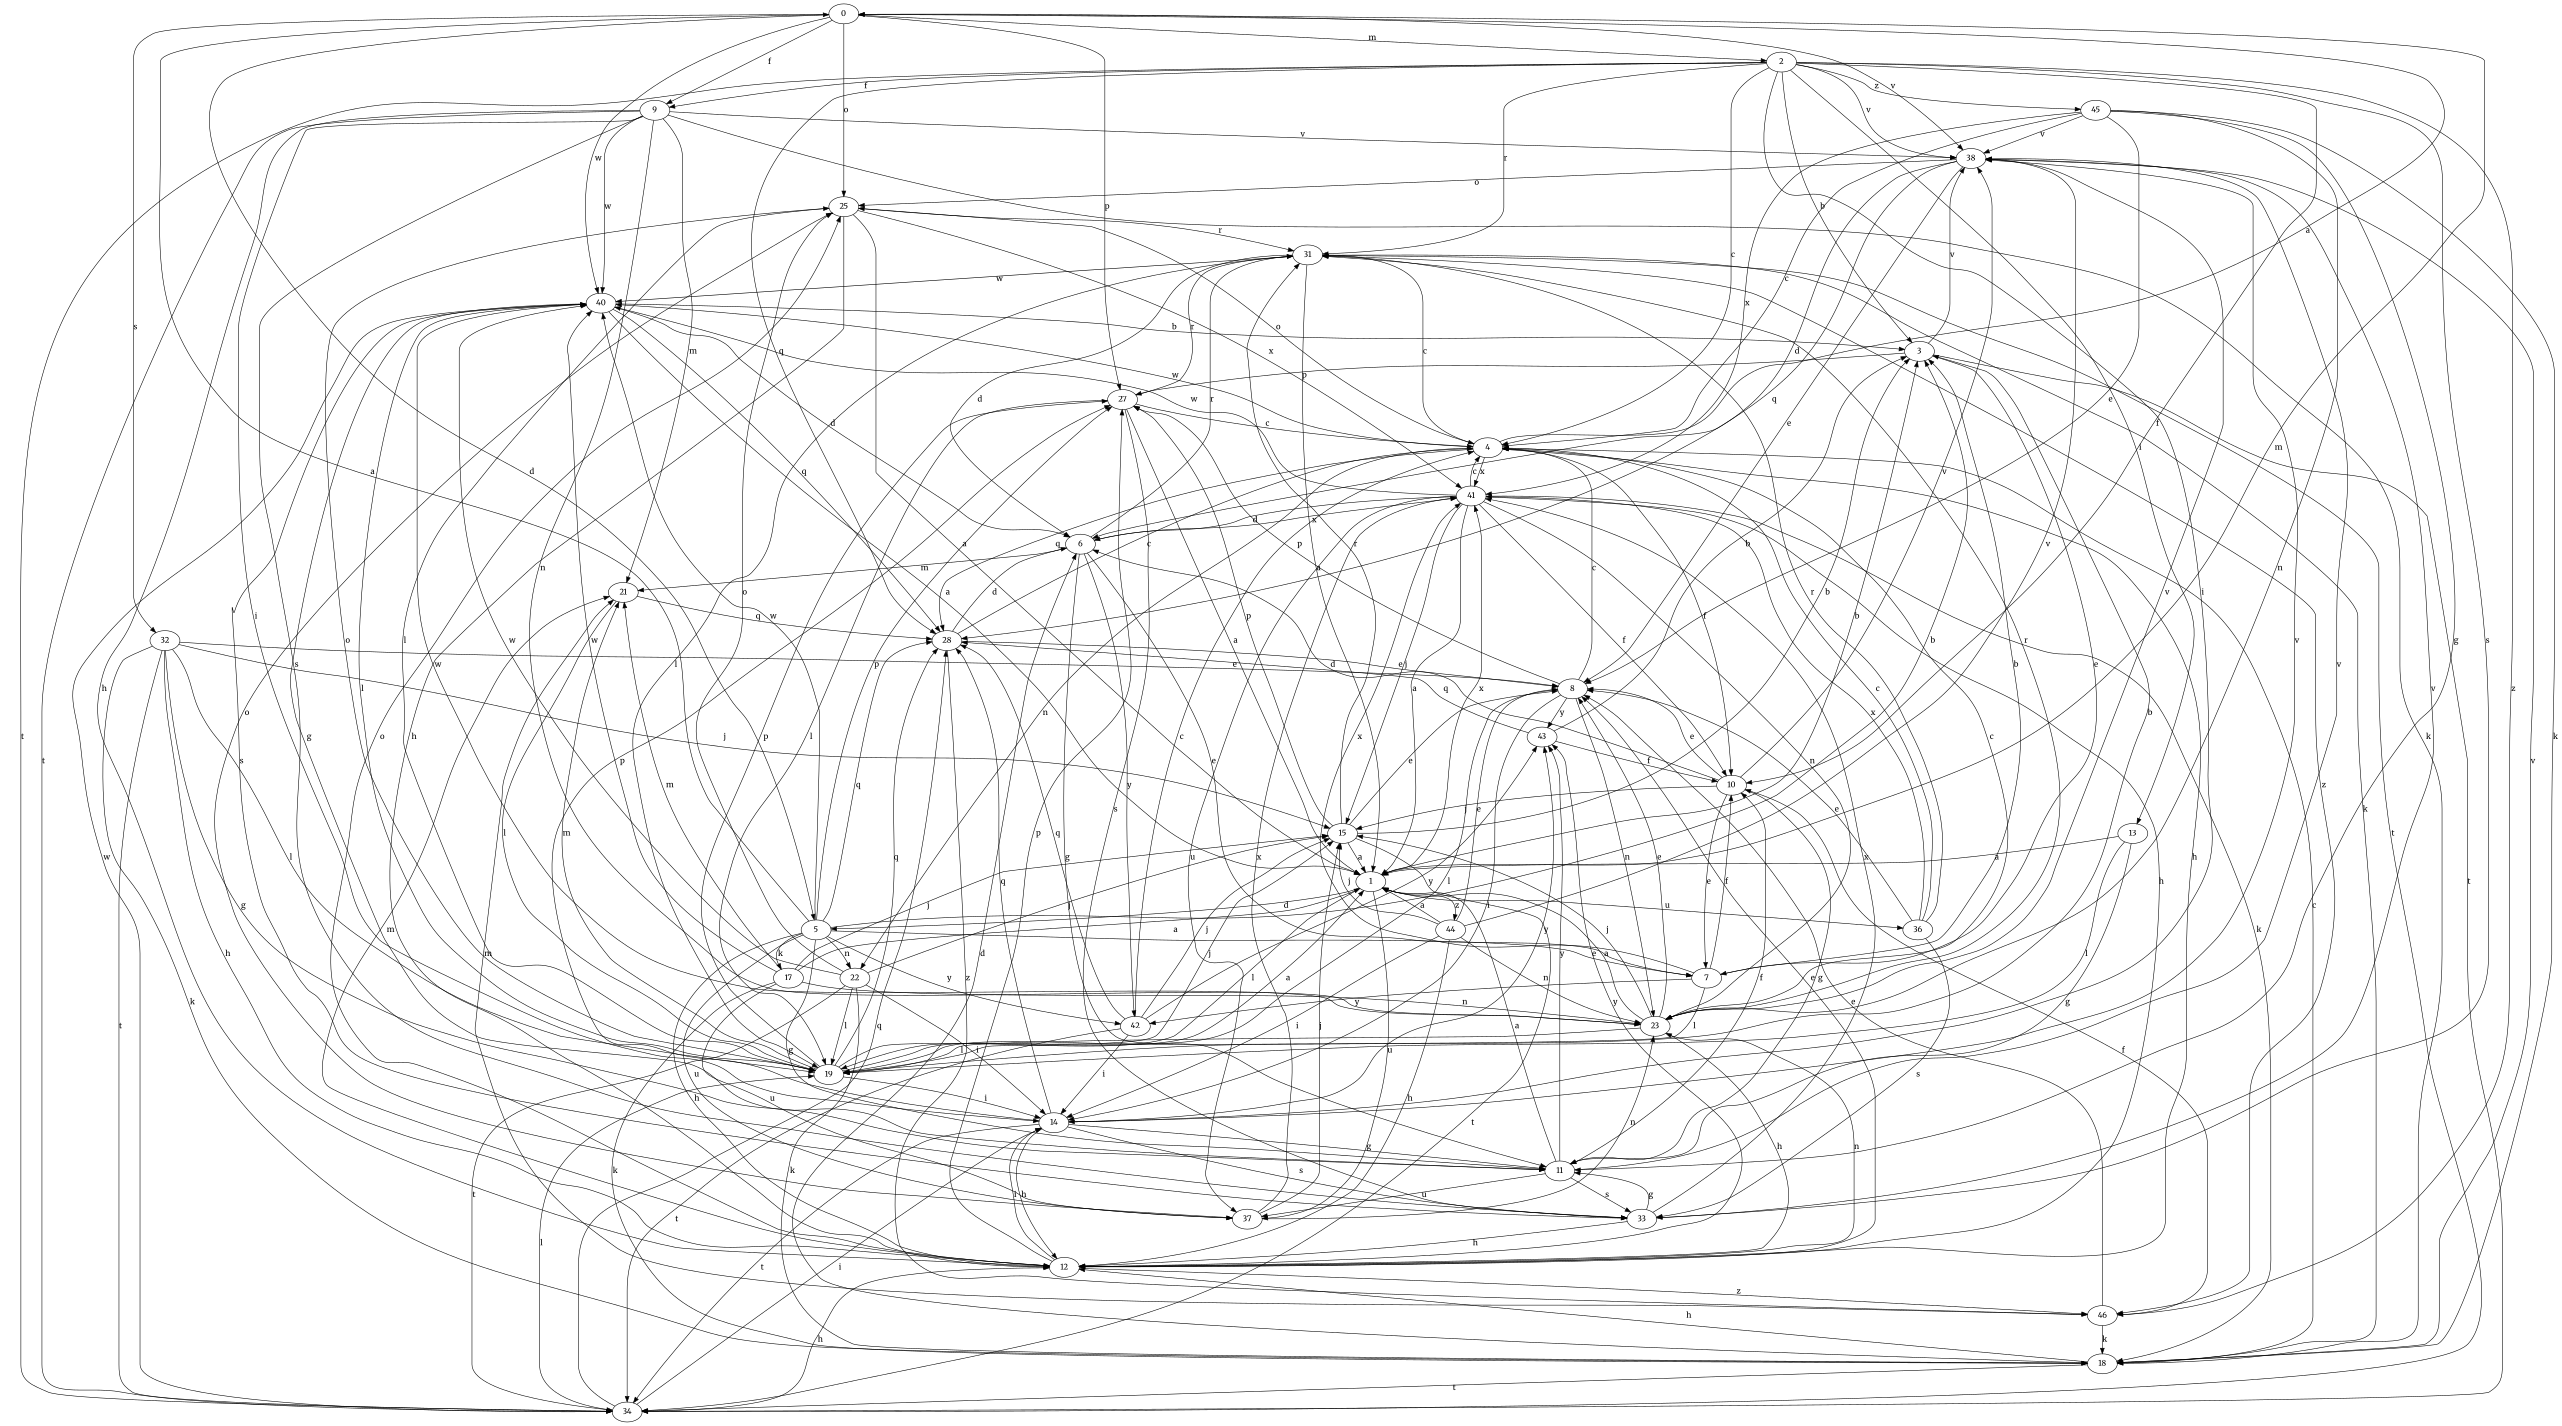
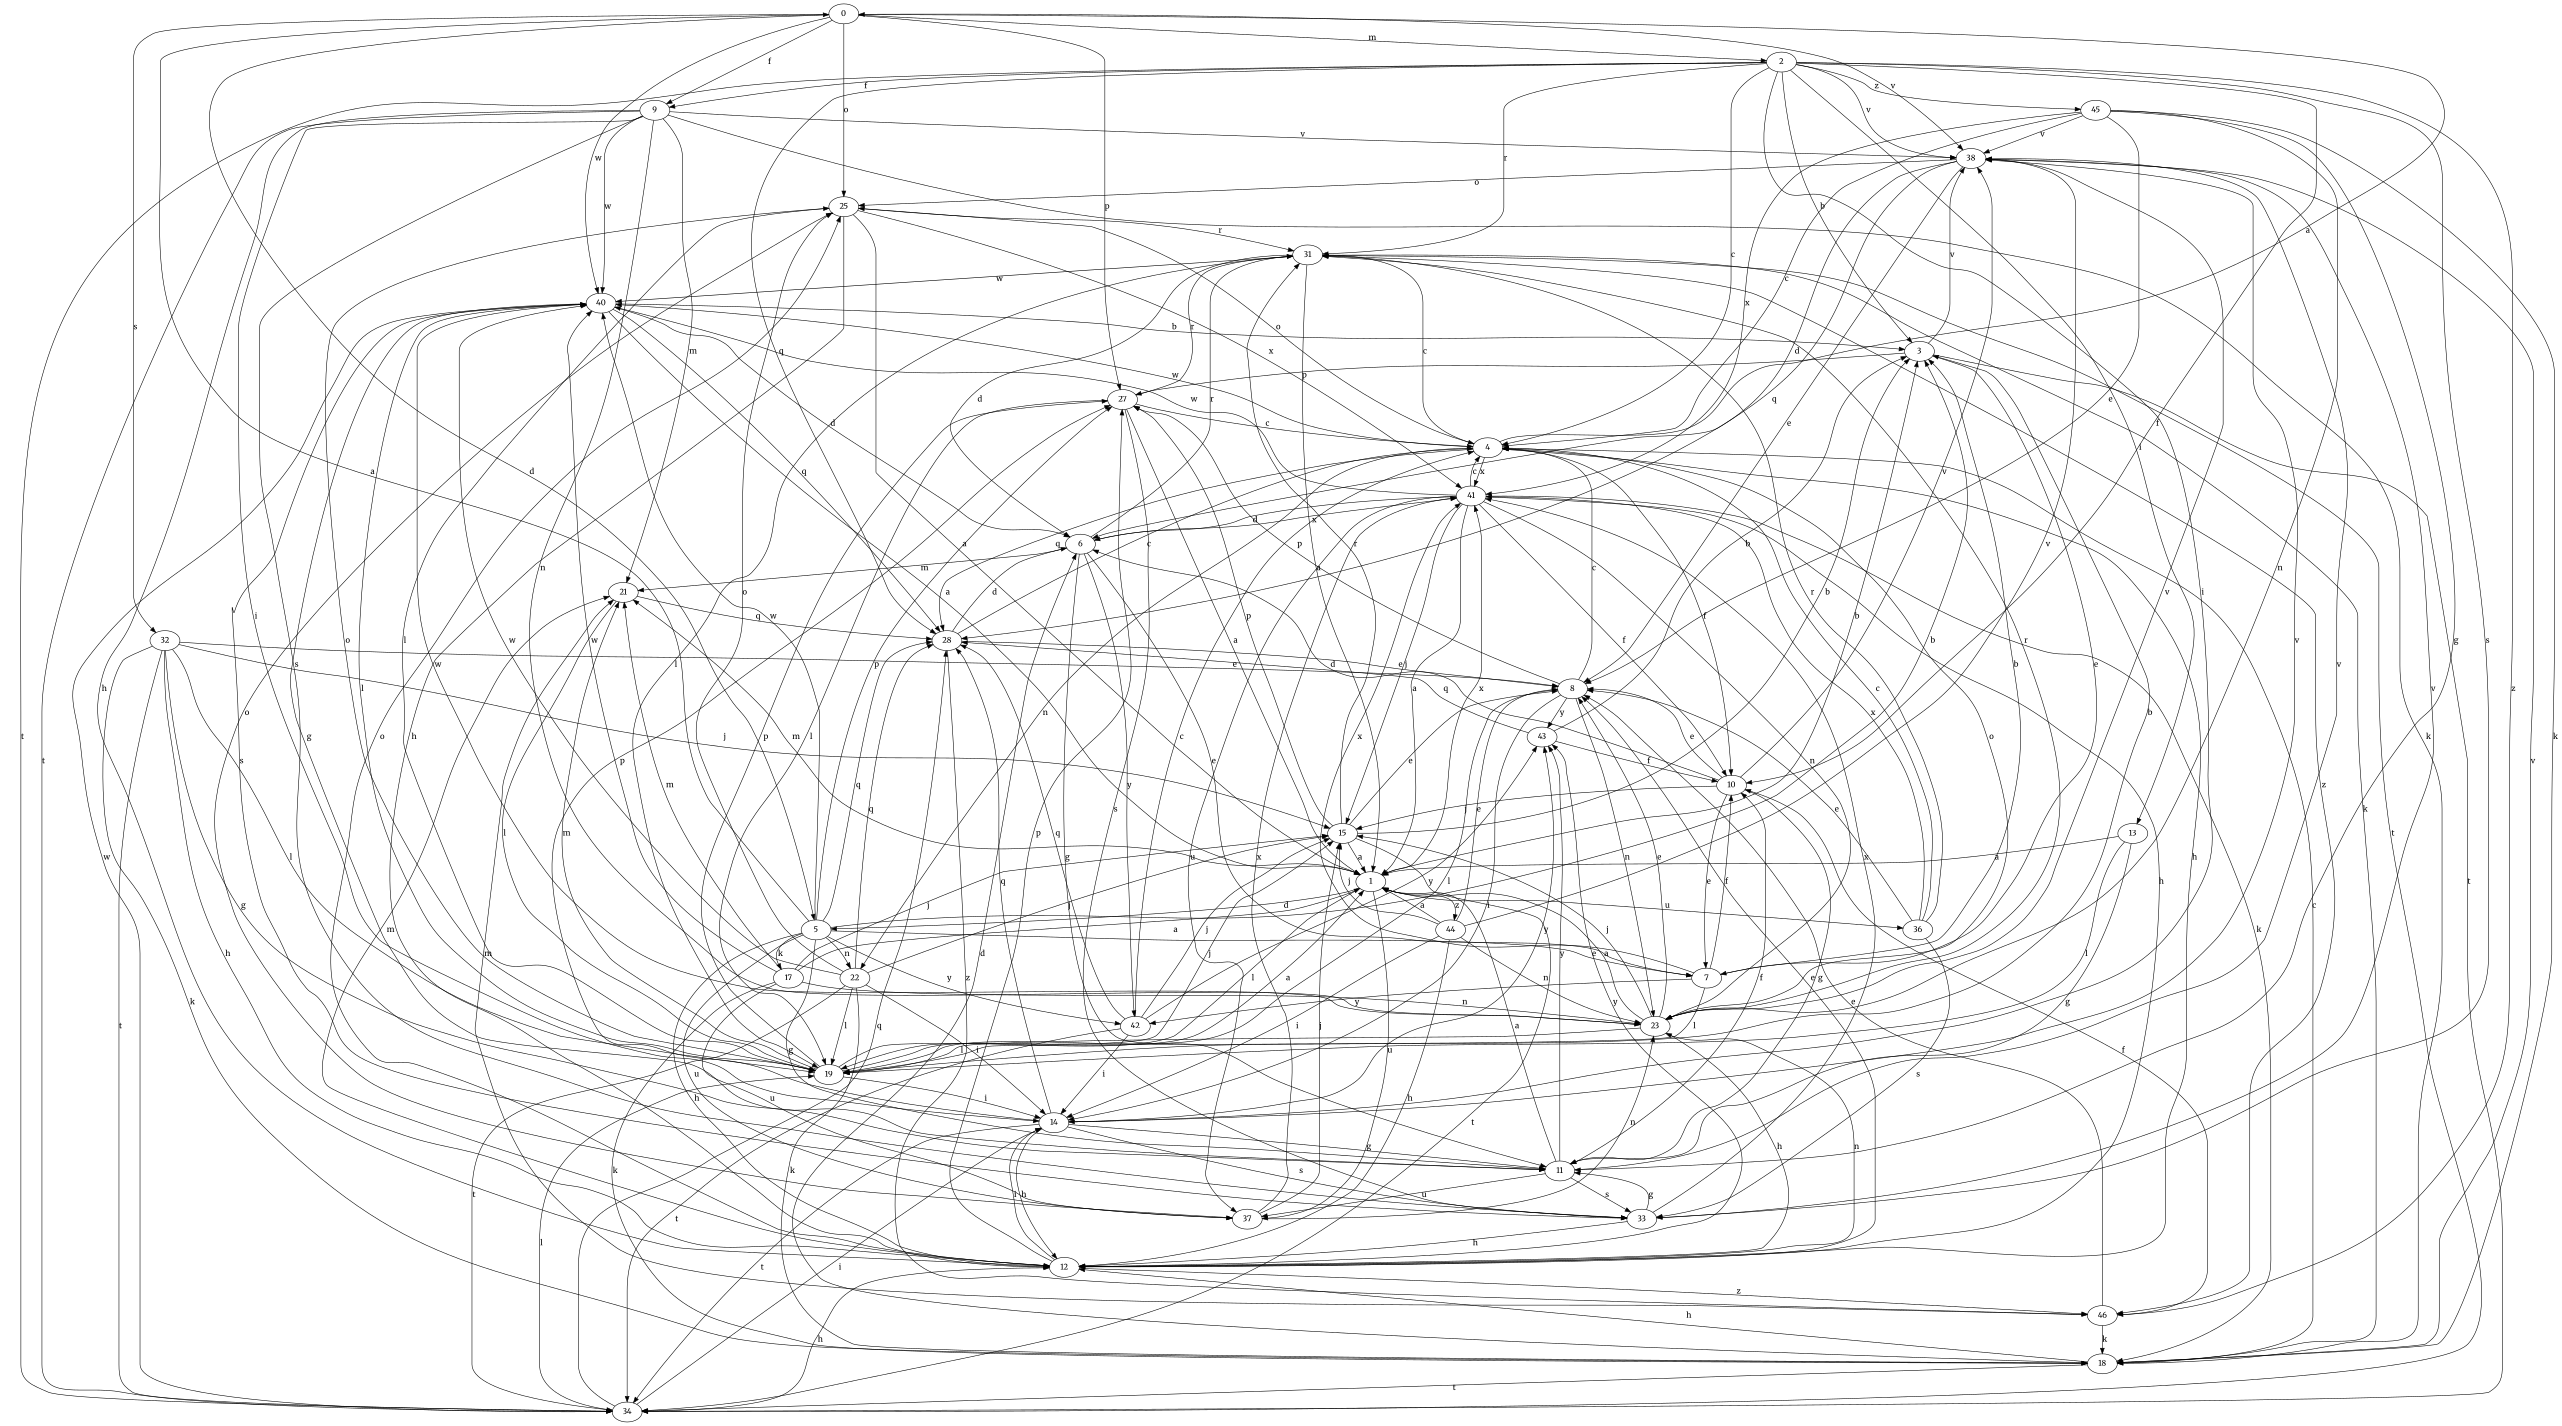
edge "1" -> "0": now "1" -> "21"
edge "23" -> "4": label "c" -> "o"
edge "19" -> "28": now "22" -> "28"
